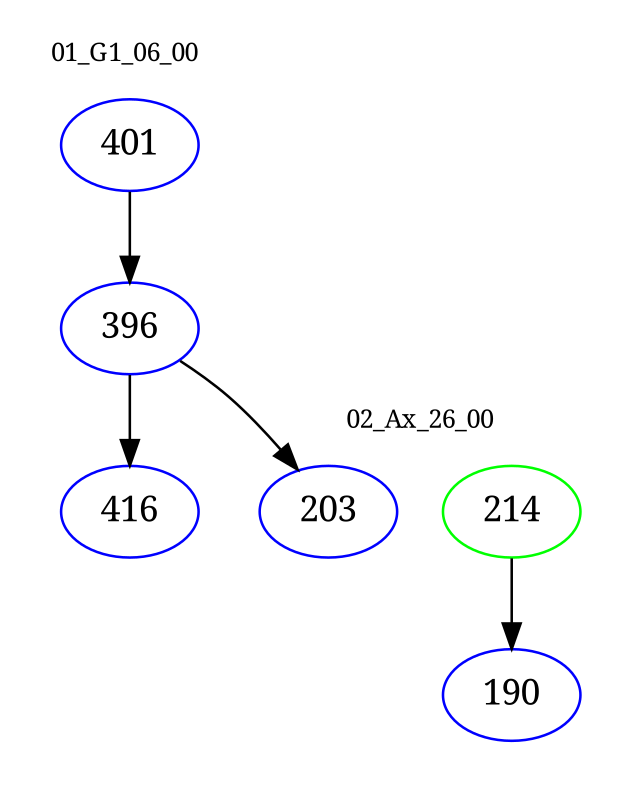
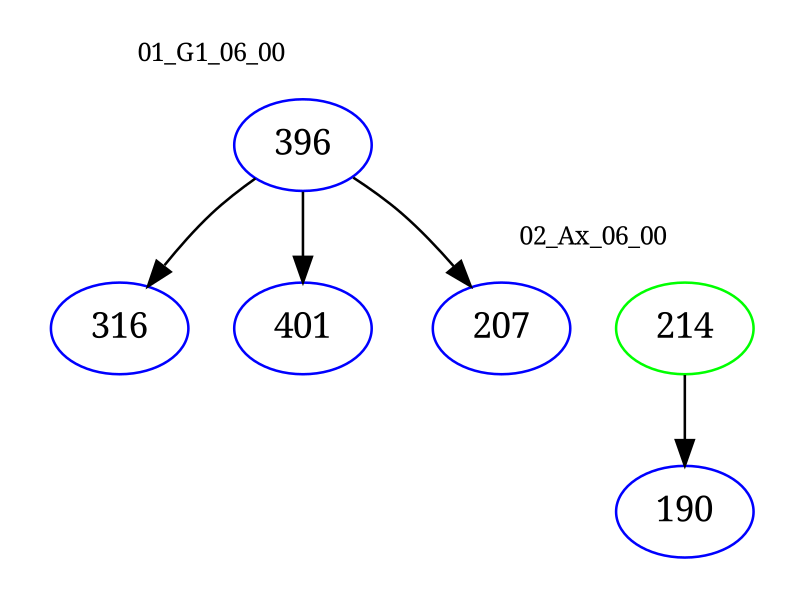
edge "401" -> "396": reversed
cluster "02_Ax_26_00": label "02_Ax_26_00" -> "02_Ax_06_00"
node "416": label "416" -> "316"
node "203": label "203" -> "207"
